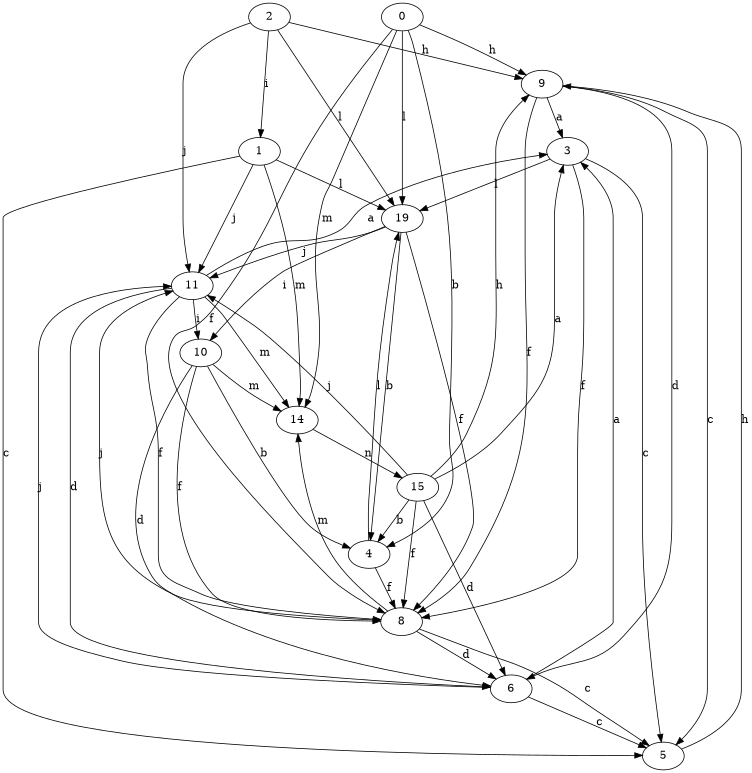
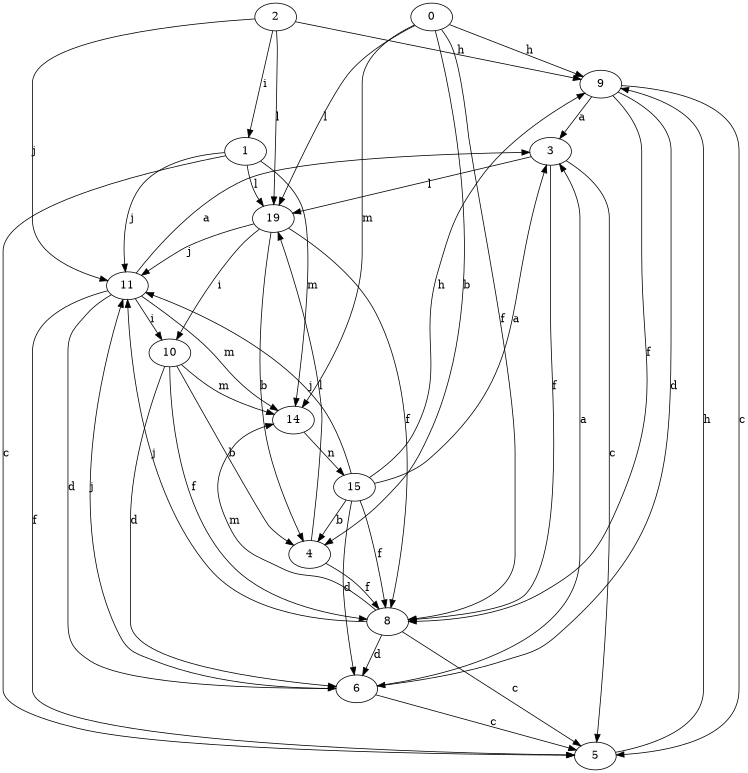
edge "11" -> "8": now "11" -> "5"
